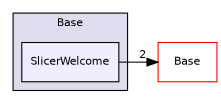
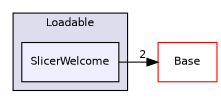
cluster "Base": label "Base" -> "Loadable"
